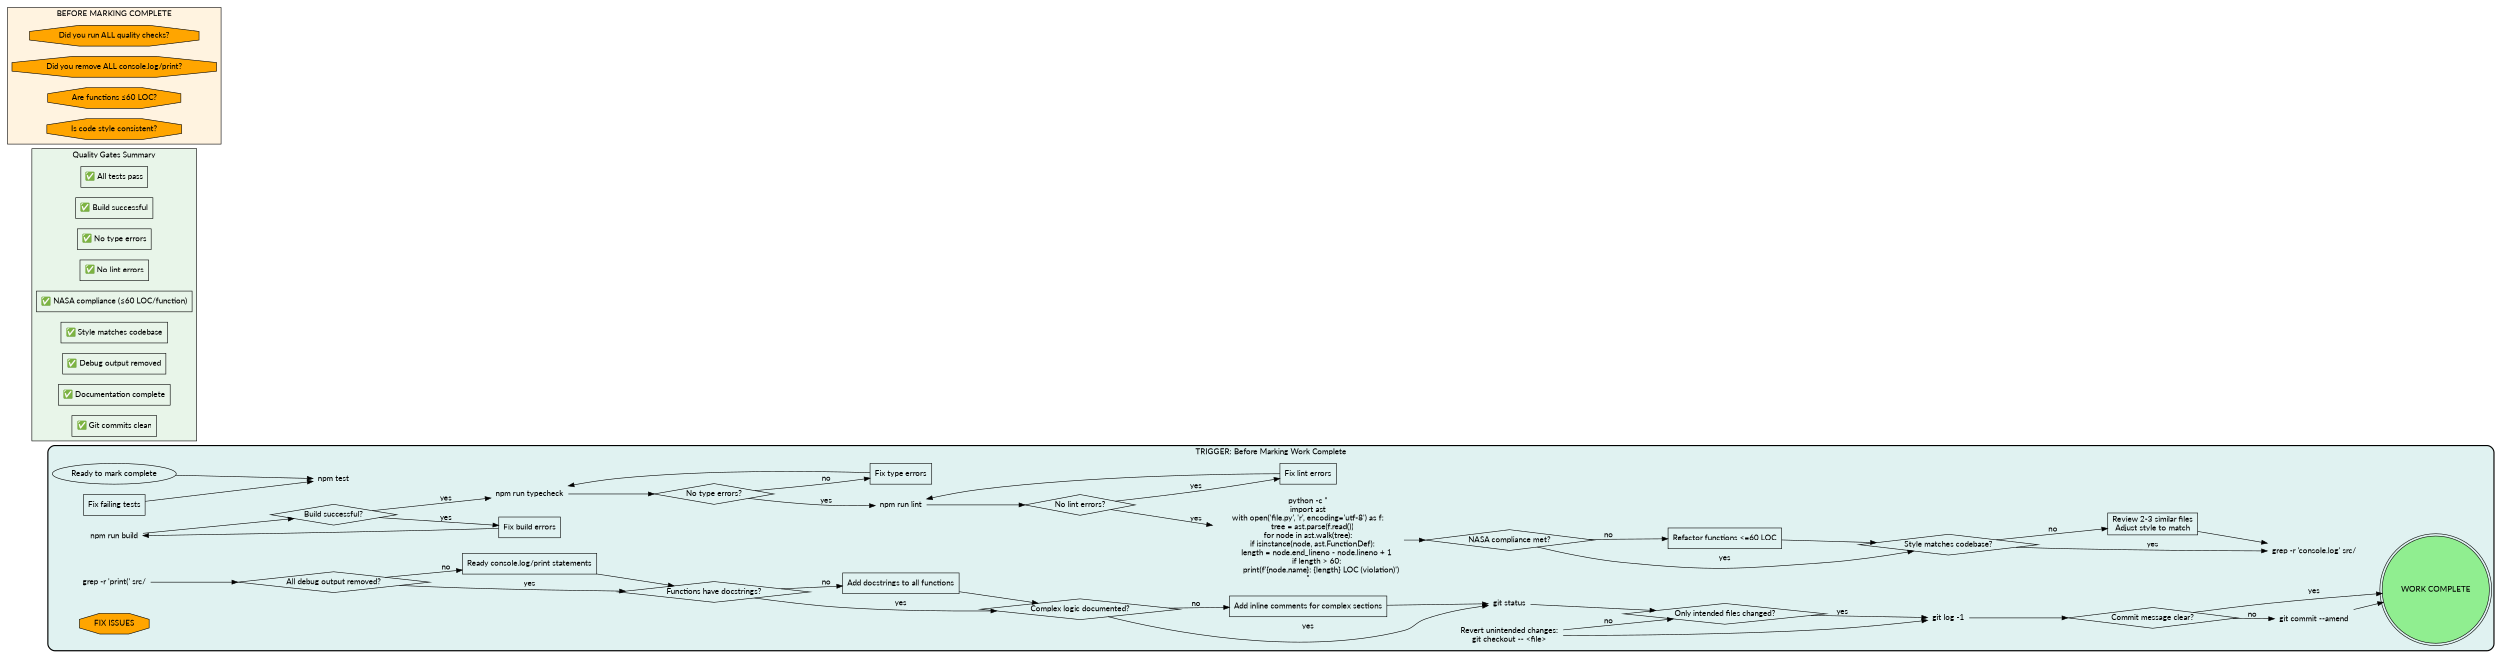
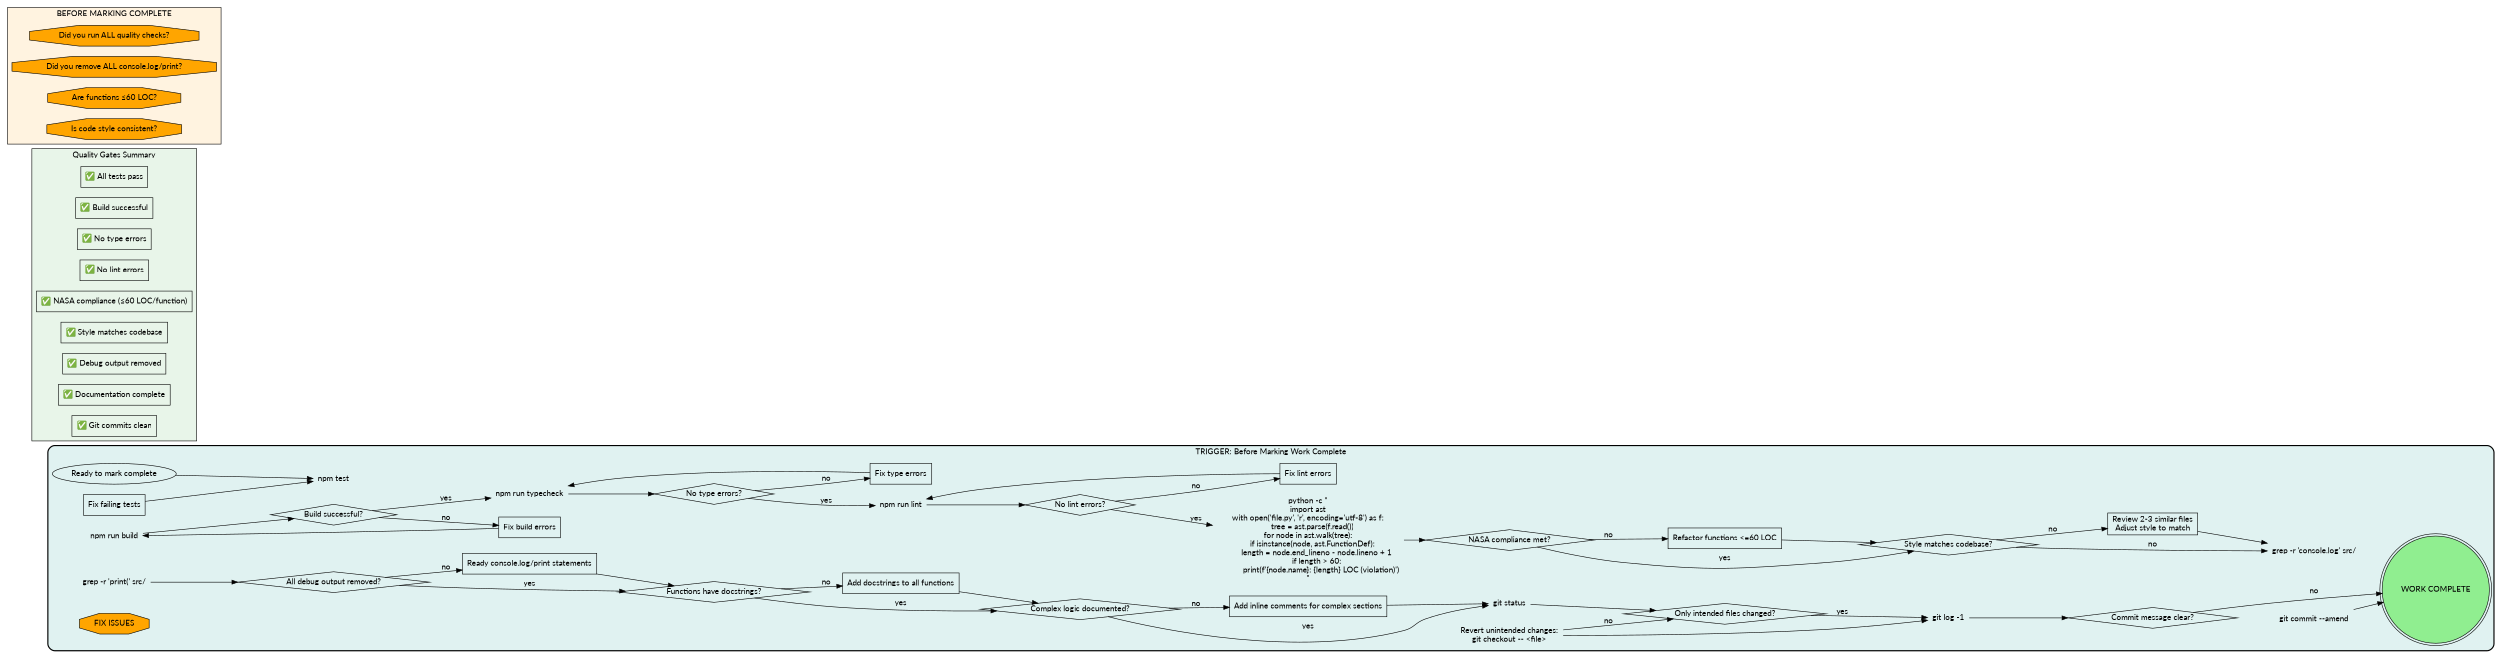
edge "No lint errors?" -> "Fix lint errors": label "yes" -> "no"
edge "Build successful?" -> "Fix build errors": label "yes" -> "no"
edge "Style matches codebase?" -> "grep -r 'console.log' src/": label "yes" -> "no"
edge "Commit message clear?" -> "WORK COMPLETE": label "yes" -> "no"
edge "Commit message clear?" -> "git commit --amend": removed, label "no"
